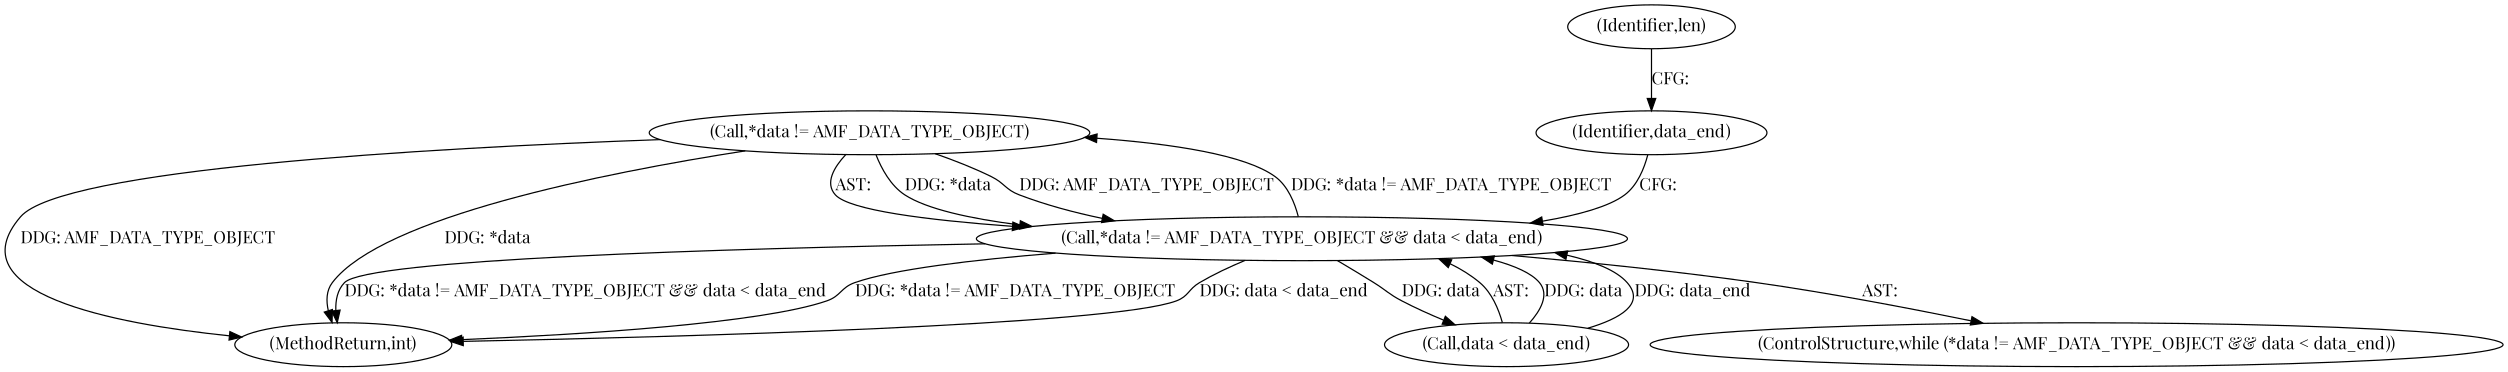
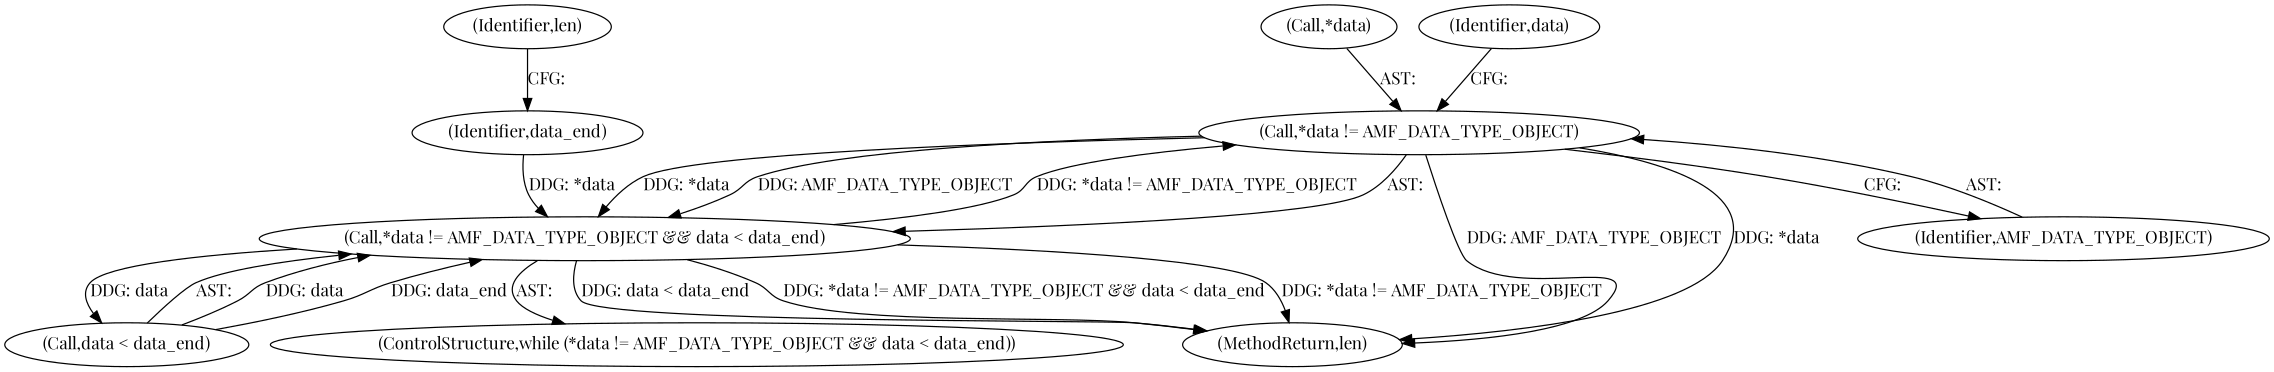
node "(Call,*data)": added
node "(Identifier,data)": added
edge "(Identifier,data_end)" -> "(Call,*data != AMF_DATA_TYPE_OBJECT && data < data_end)": label "CFG: " -> "DDG: *data"
node "(Identifier,AMF_DATA_TYPE_OBJECT)": added
node "(MethodReturn,int)": label "(MethodReturn,int)" -> "(MethodReturn,len)"
